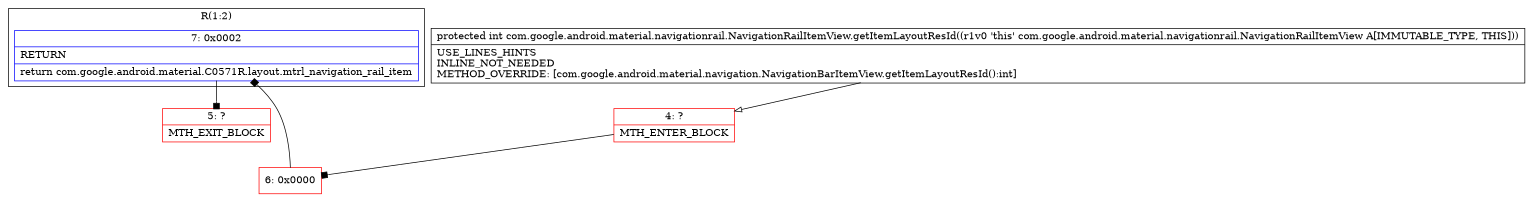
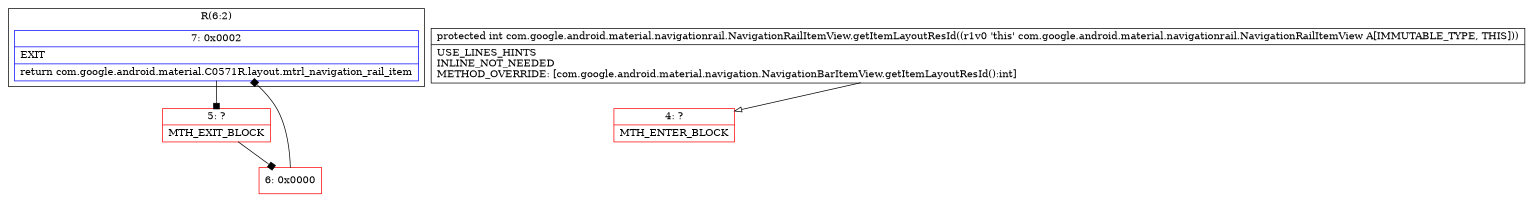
cluster "R(1:2)": label "R(1:2)" -> "R(6:2)"
node "7: 0x0002": text "RETURN" -> "EXIT"
edge "4: ?" -> "6: 0x0000": now "5: ?" -> "6: 0x0000"
